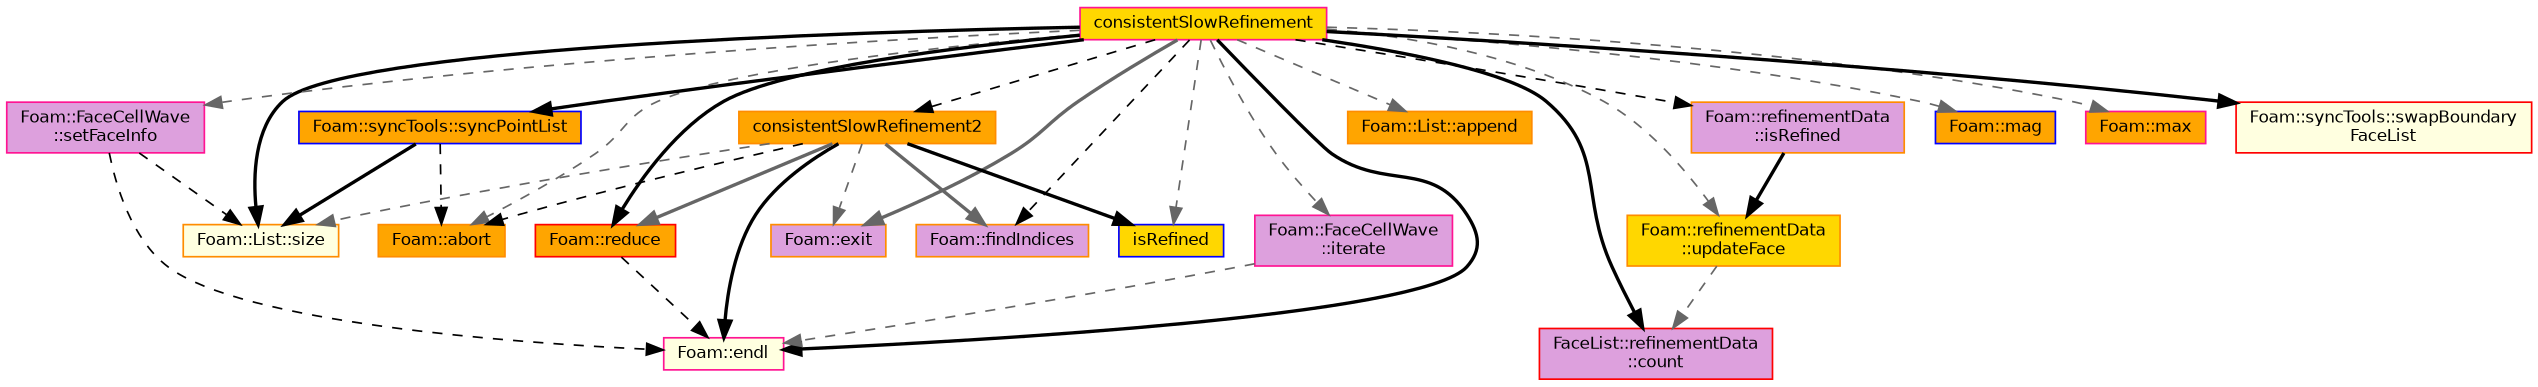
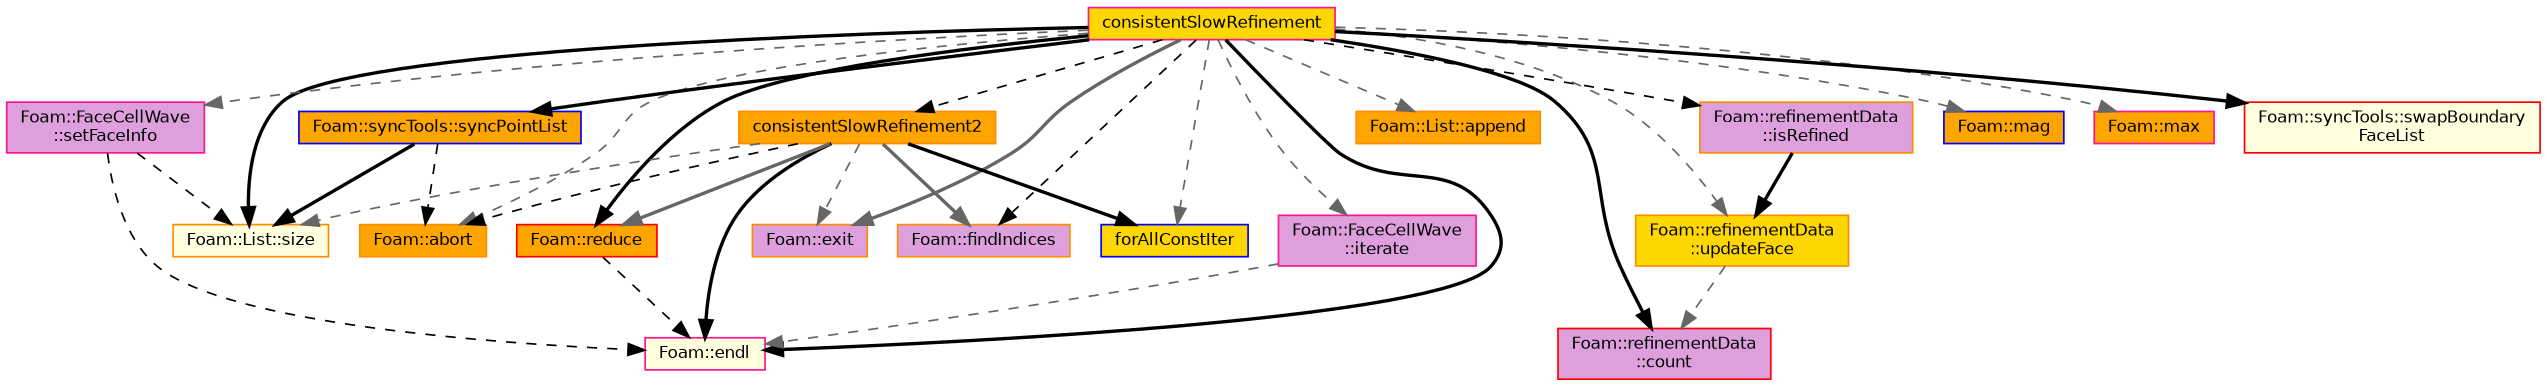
node "isRefined": label "isRefined" -> "forAllConstIter"
node "FaceList::refinementData ::count": label "FaceList::refinementData ::count" -> "Foam::refinementData ::count"
